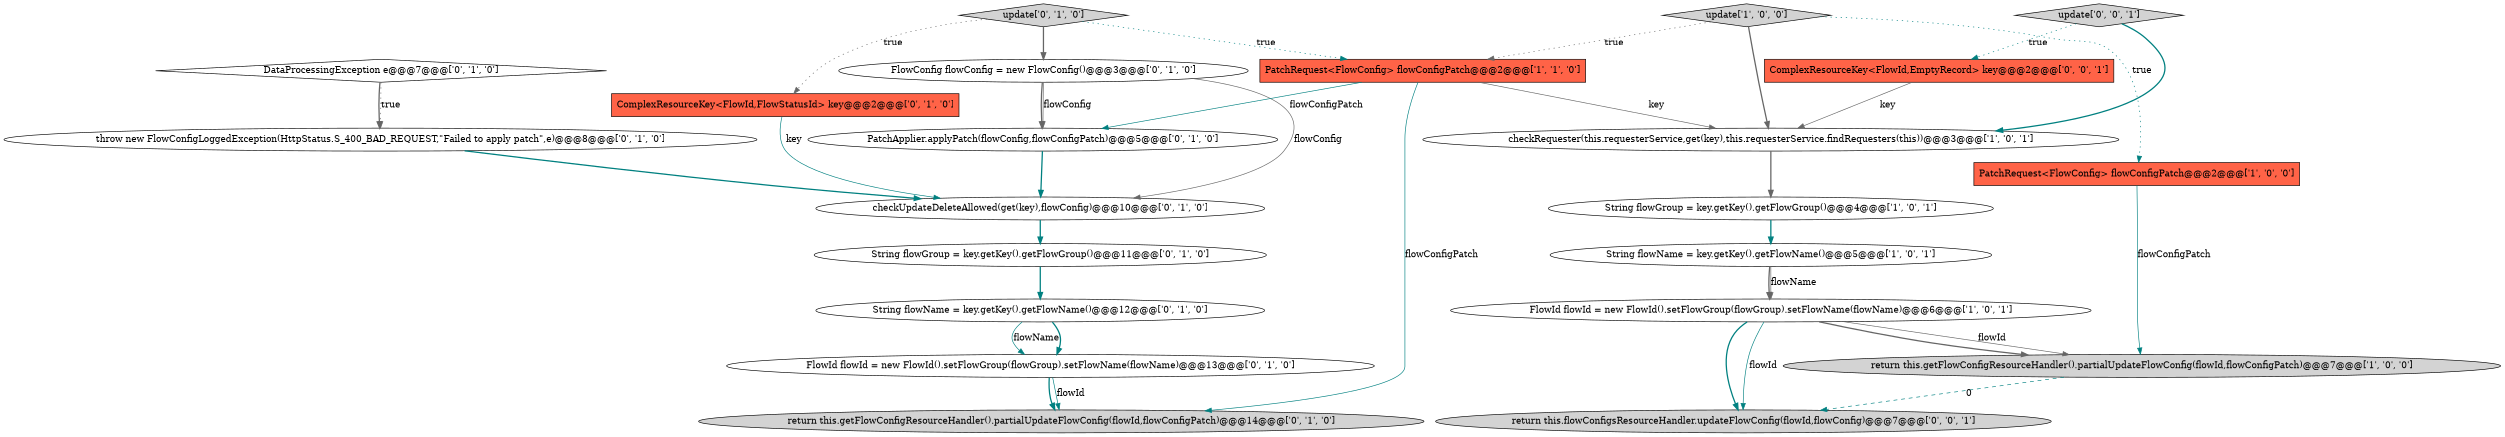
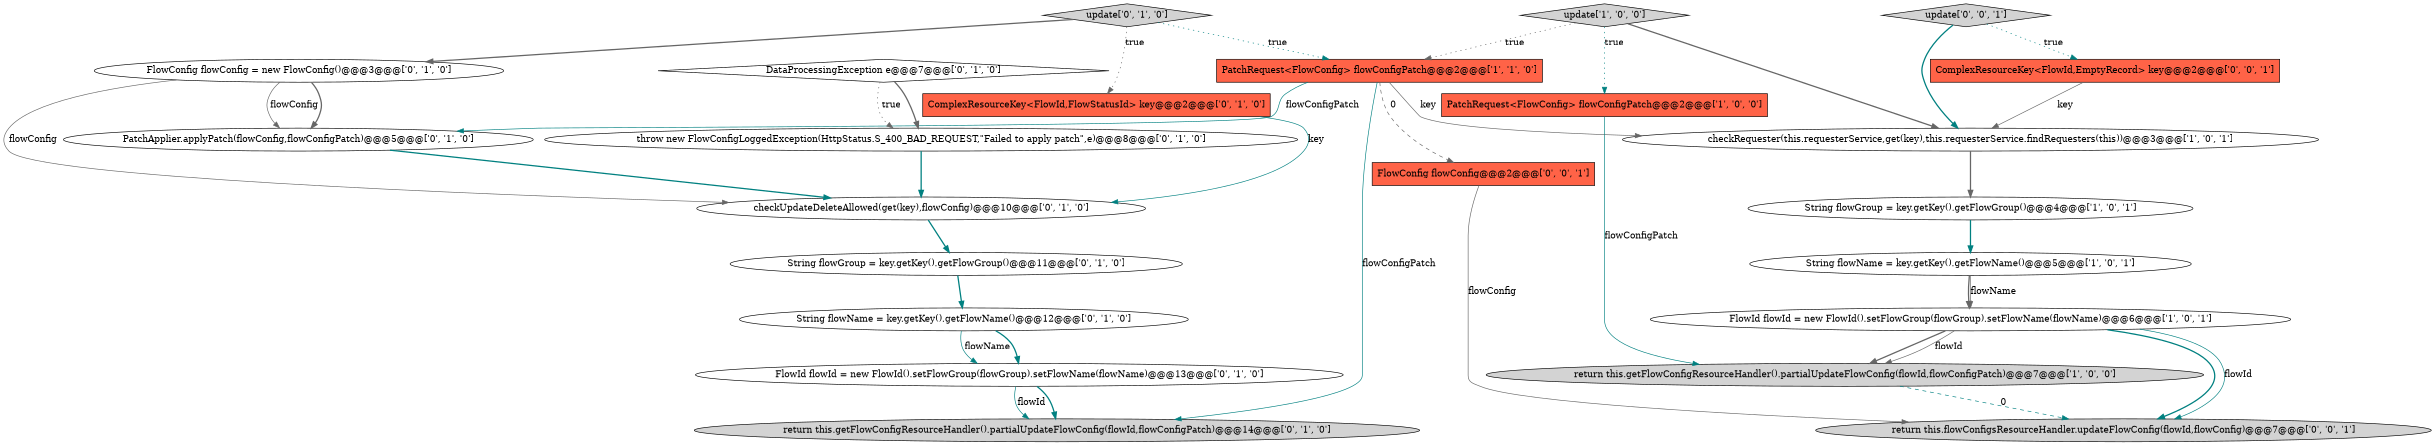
node "FlowConfig flowConfig@@@2@@@['0', '0', '1']": added
